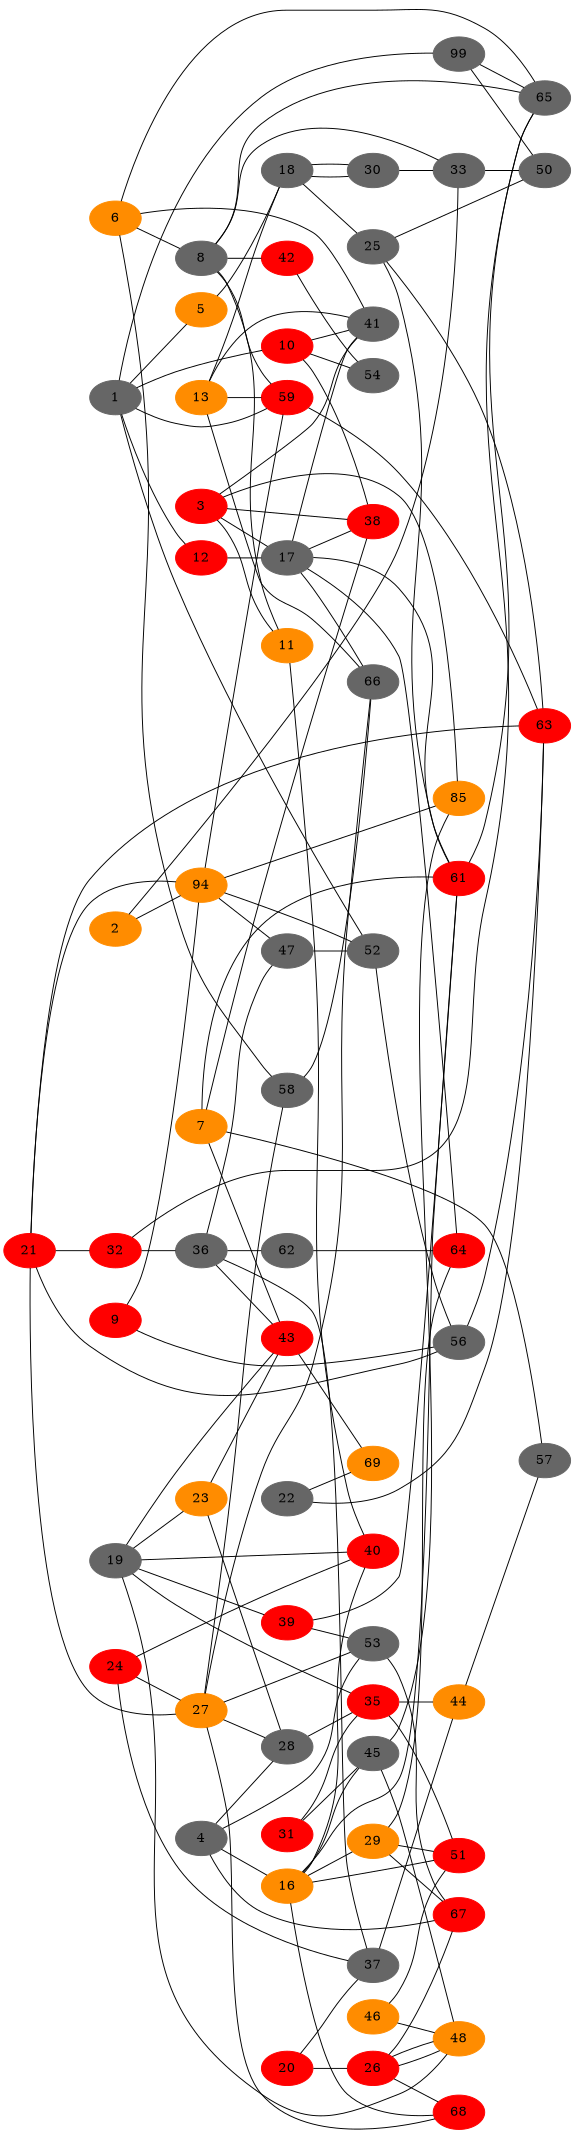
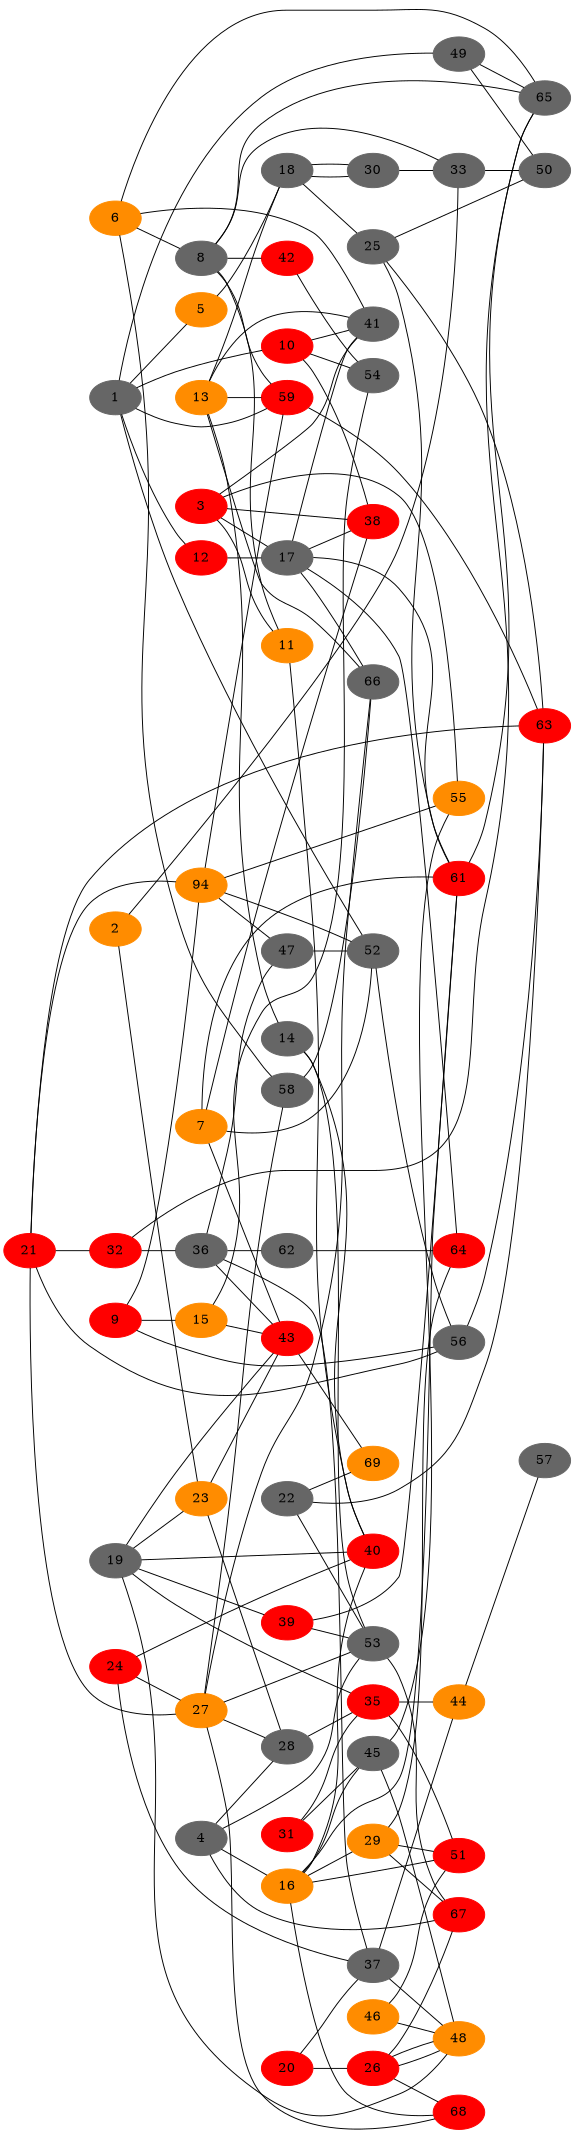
node "99": label "99" -> "49"
node "85": label "85" -> "55"
edge "94" -- "2": now "23" -- "2"
node "14": added
edge "7" -- "57": now "7" -- "52"
node "15": added
edge "22" -- "53": added
edge "37" -- "48": added
